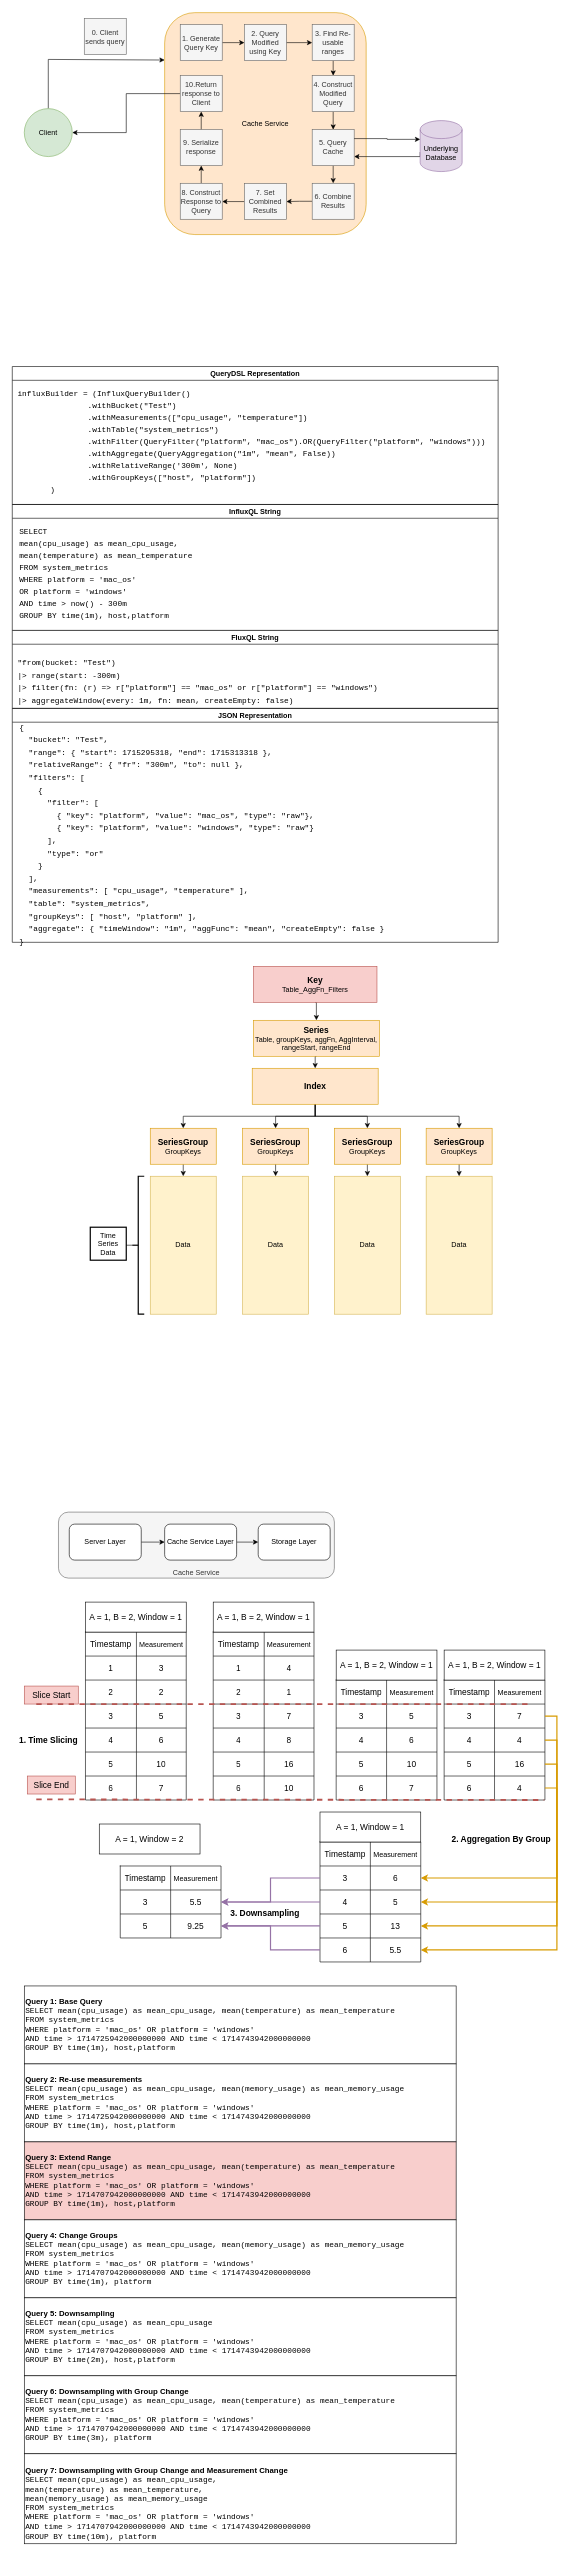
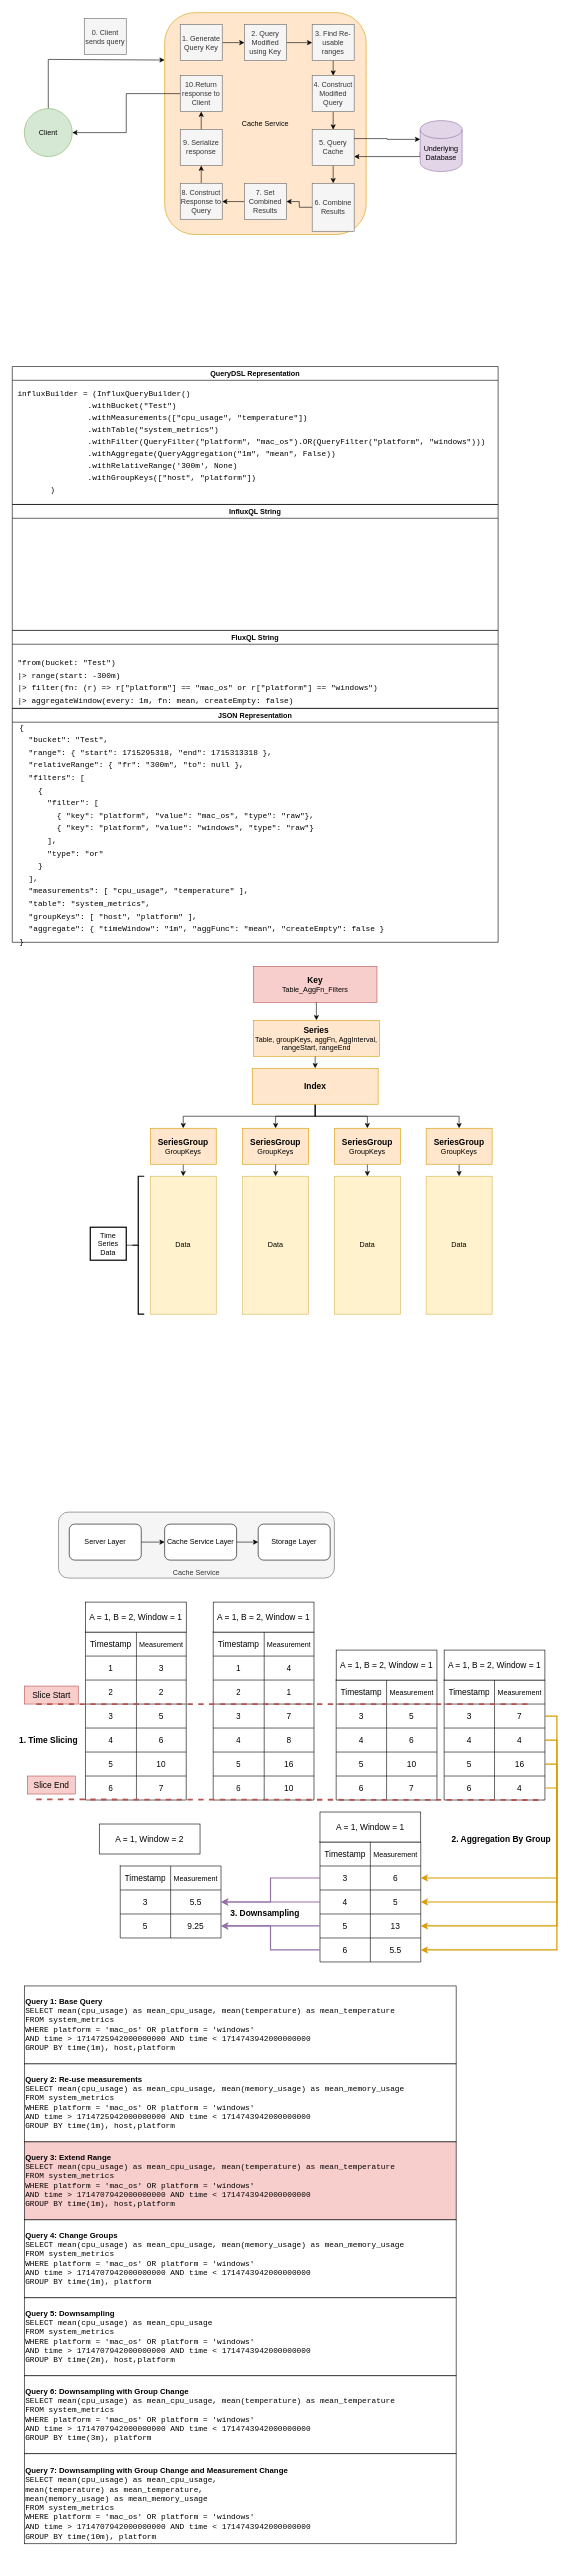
node "6. Combine Results": size 42x36 -> 42x48
node "SELECT mean(cpu_usage) as mean_cpu_usage, mean(temperature) as mean_temperature FROM system_metrics WHERE platform = 'mac_os' OR platform = 'windows' AND time > now() - 300m GROUP BY time(1m), host,platform": removed
